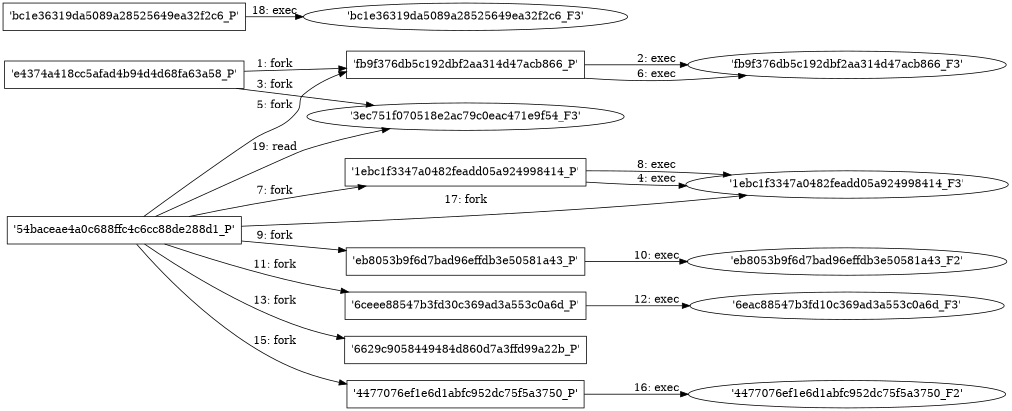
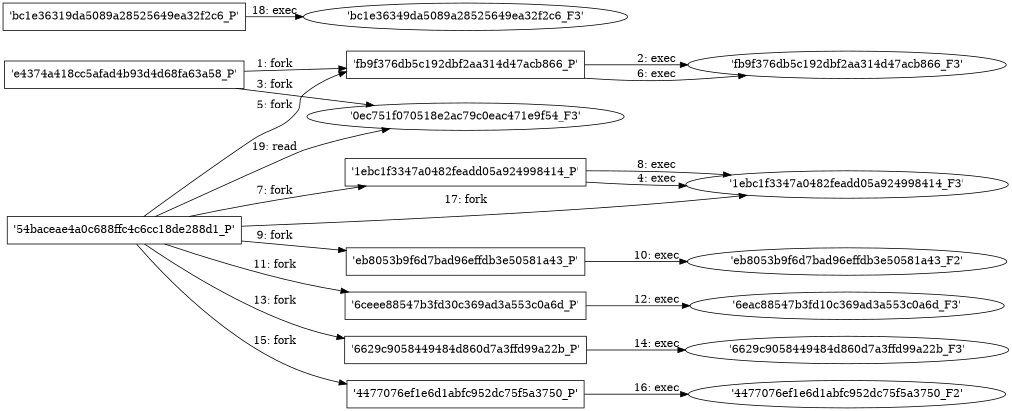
node "'bc1e36319da5089a28525649ea32f2c6_F3'": label "'bc1e36319da5089a28525649ea32f2c6_F3'" -> "'bc1e36349da5089a28525649ea32f2c6_F3'"
node "'e4374a418cc5afad4b94d4d68fa63a58_P'": label "'e4374a418cc5afad4b94d4d68fa63a58_P'" -> "'e4374a418cc5afad4b93d4d68fa63a58_P'"
node "'3ec751f070518e2ac79c0eac471e9f54_F3'": label "'3ec751f070518e2ac79c0eac471e9f54_F3'" -> "'0ec751f070518e2ac79c0eac471e9f54_F3'"
node "'54baceae4a0c688ffc4c6cc88de288d1_P'": label "'54baceae4a0c688ffc4c6cc88de288d1_P'" -> "'54baceae4a0c688ffc4c6cc18de288d1_P'"
node "'6629c9058449484d860d7a3ffd99a22b_F3'": added
